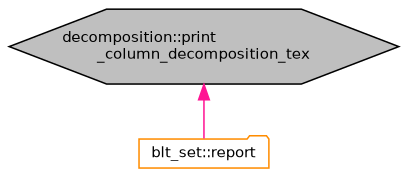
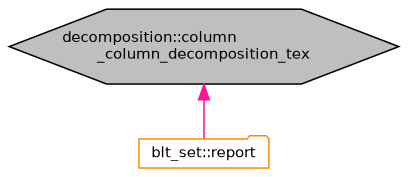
node "decomposition::print _column_decomposition_tex": label "decomposition::print _column_decomposition_tex" -> "decomposition::column _column_decomposition_tex"
